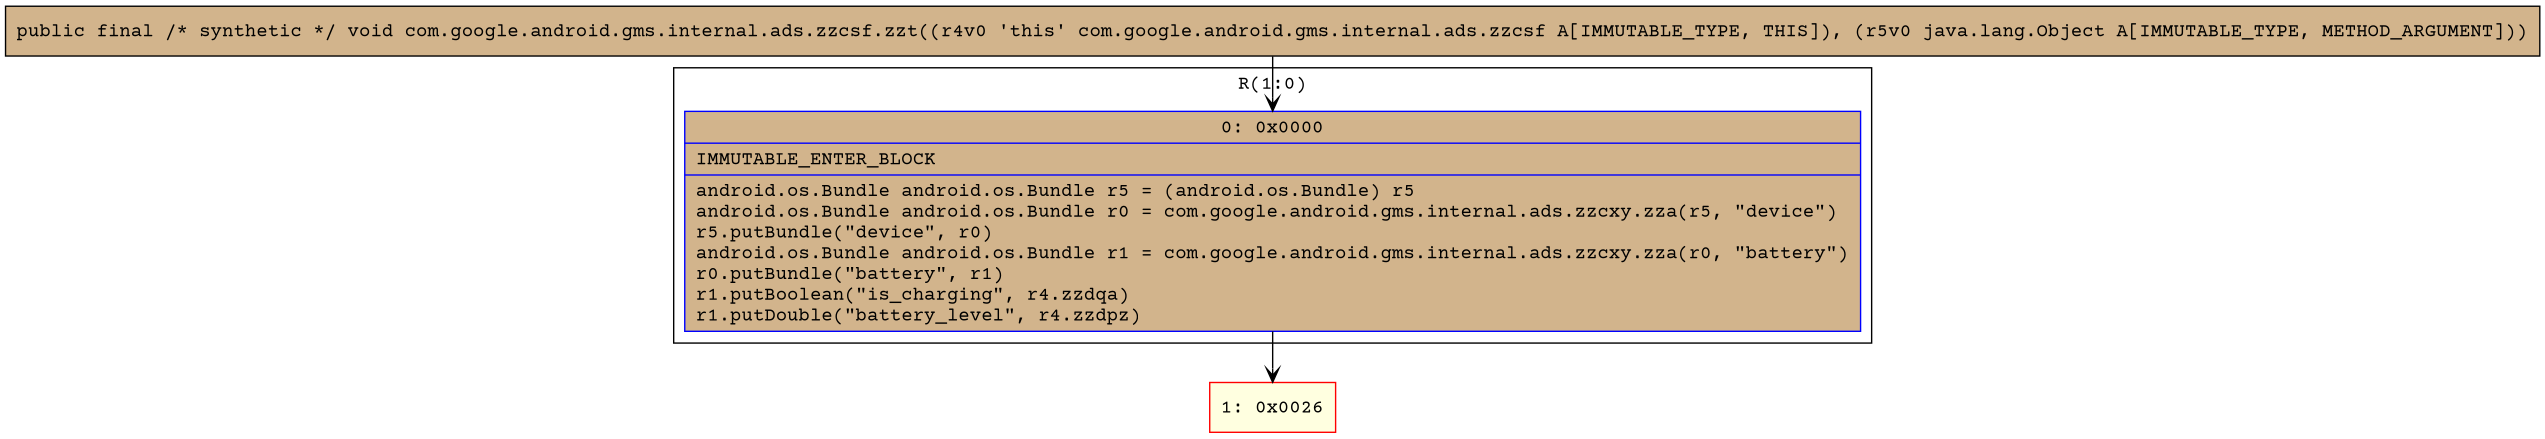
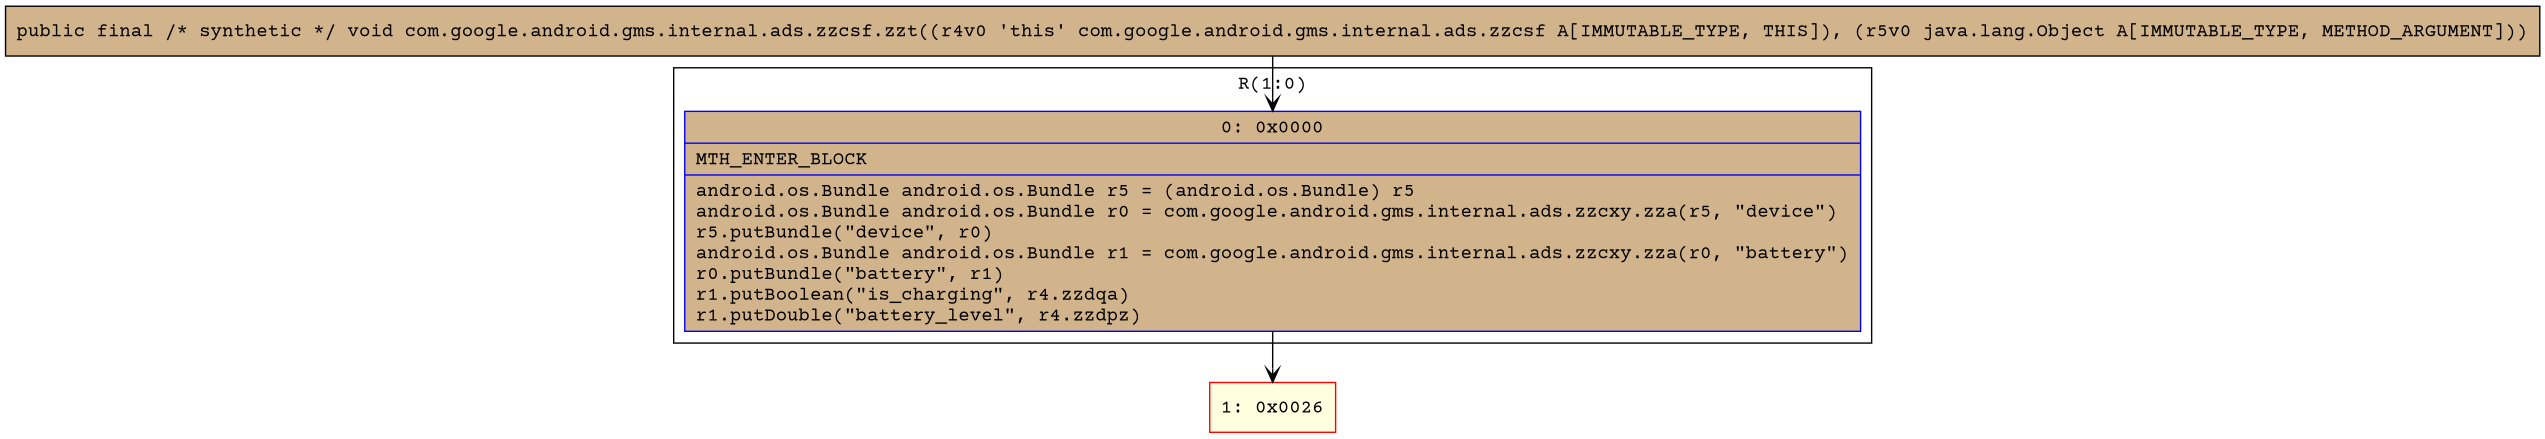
node "0: 0x0000": text "IMMUTABLE_ENTER_BLOCK" -> "MTH_ENTER_BLOCK"
